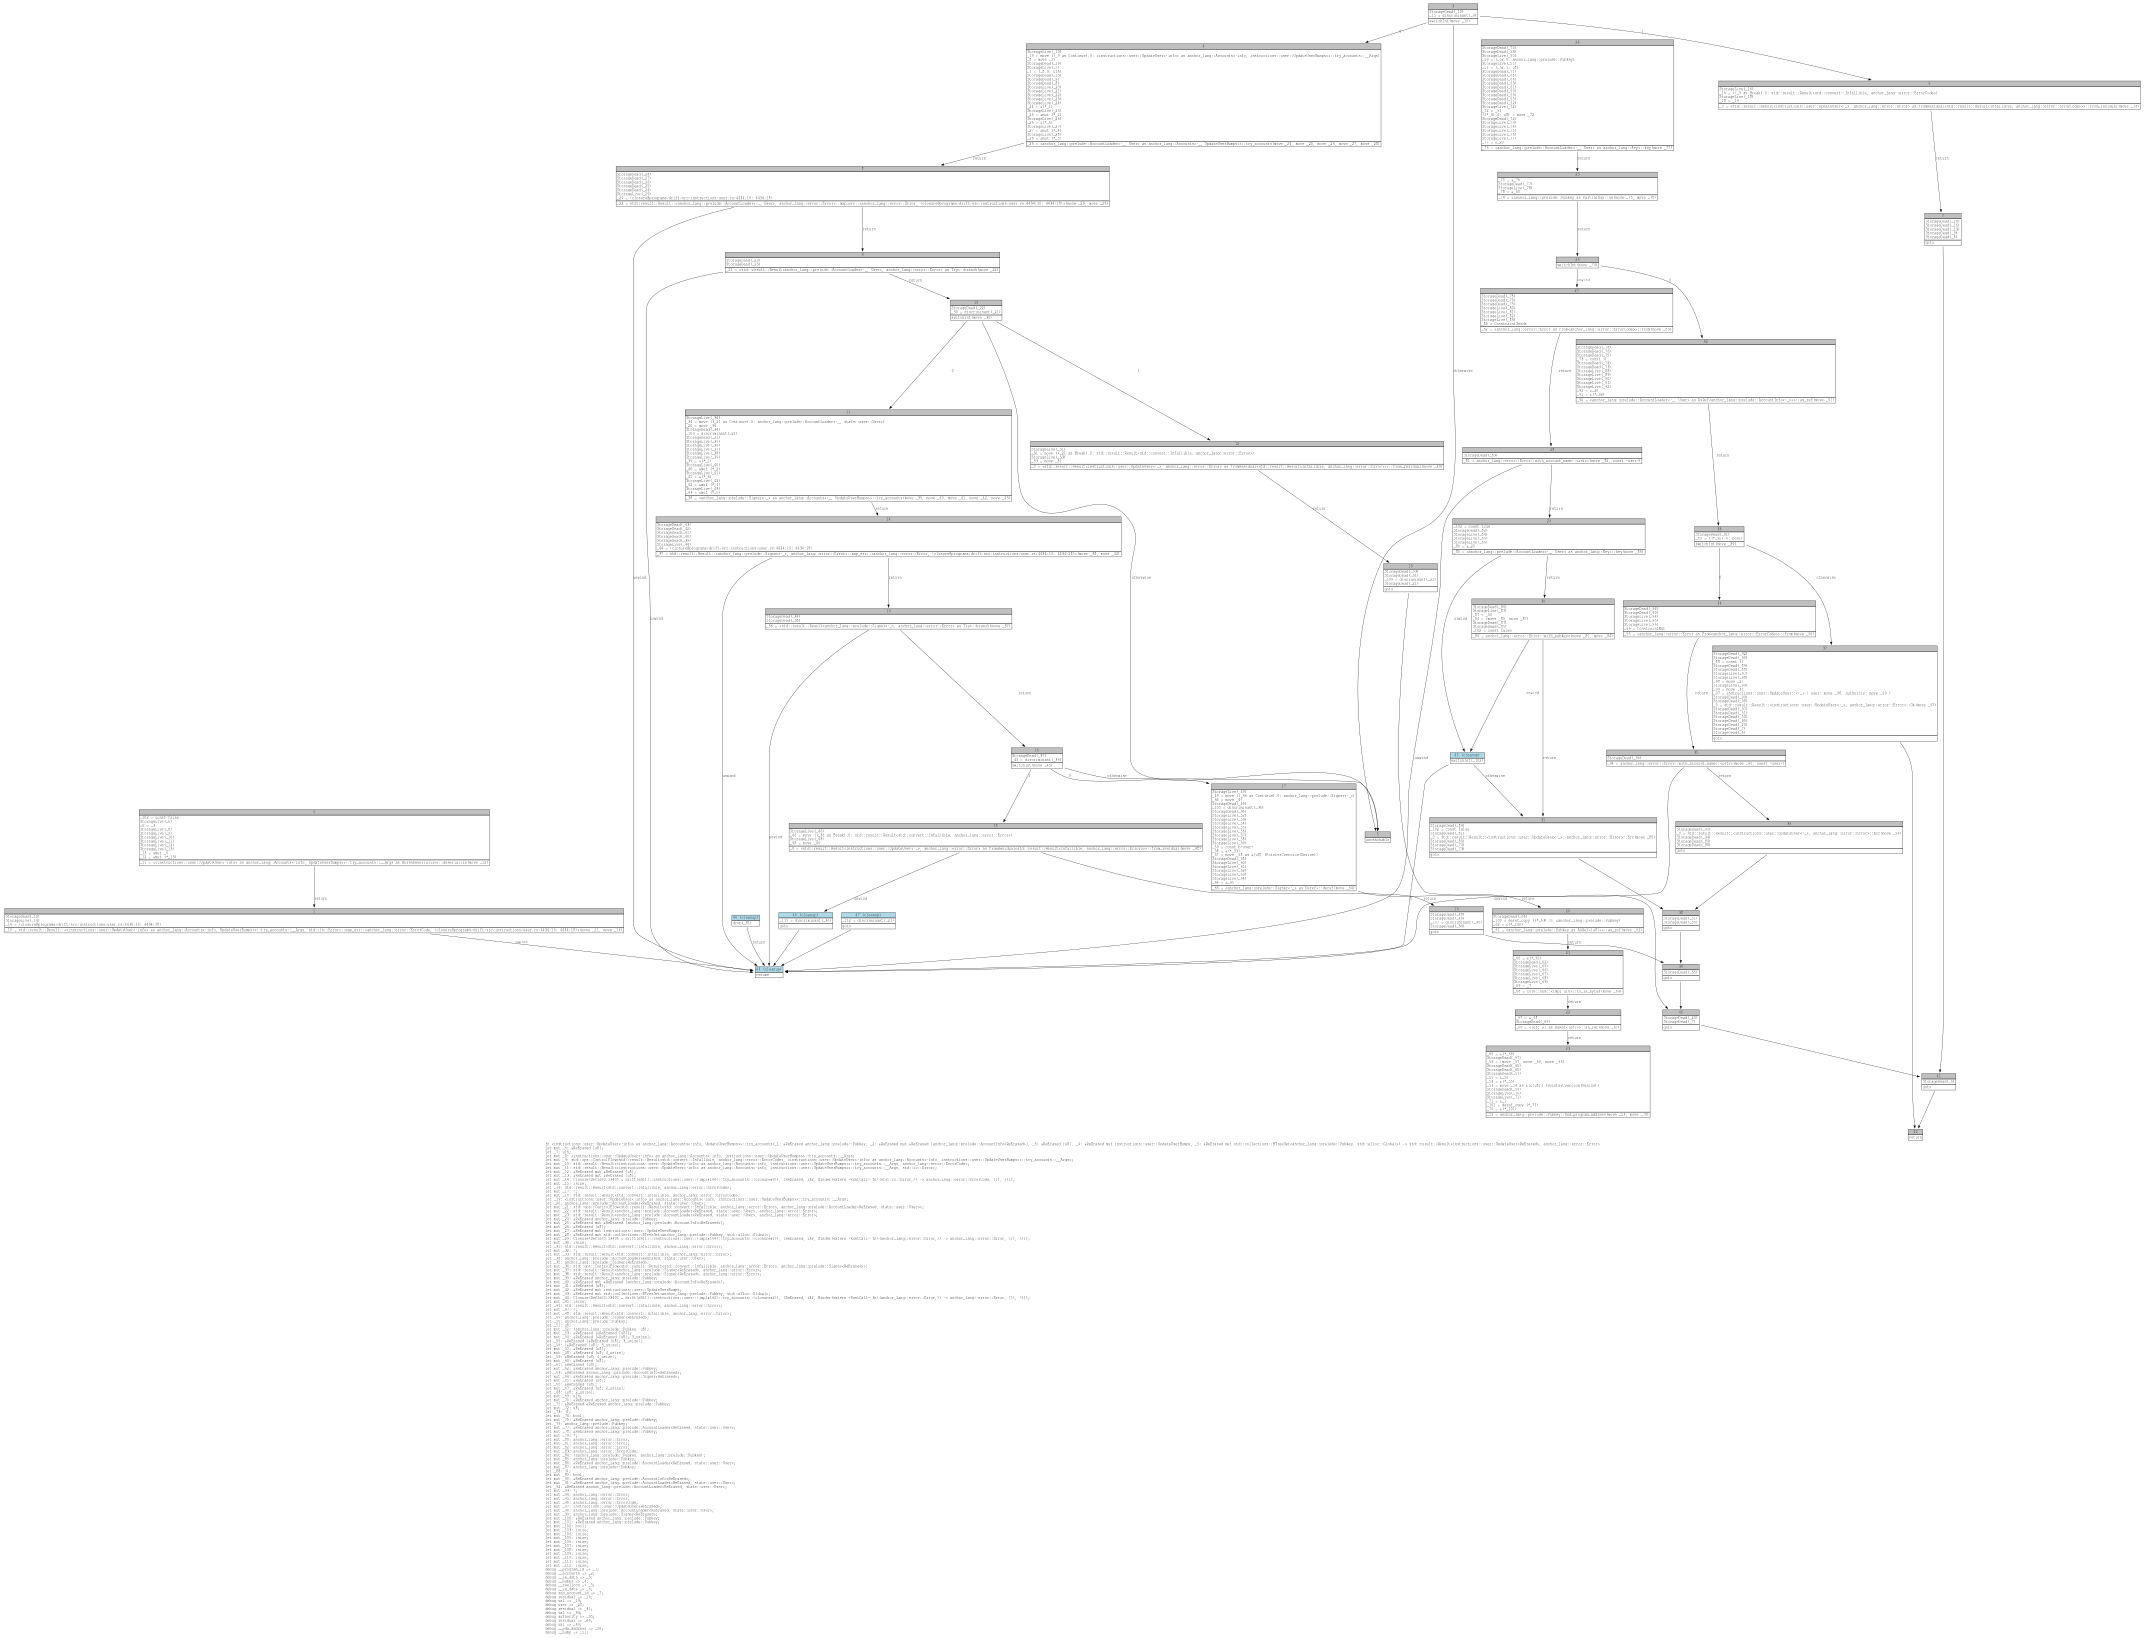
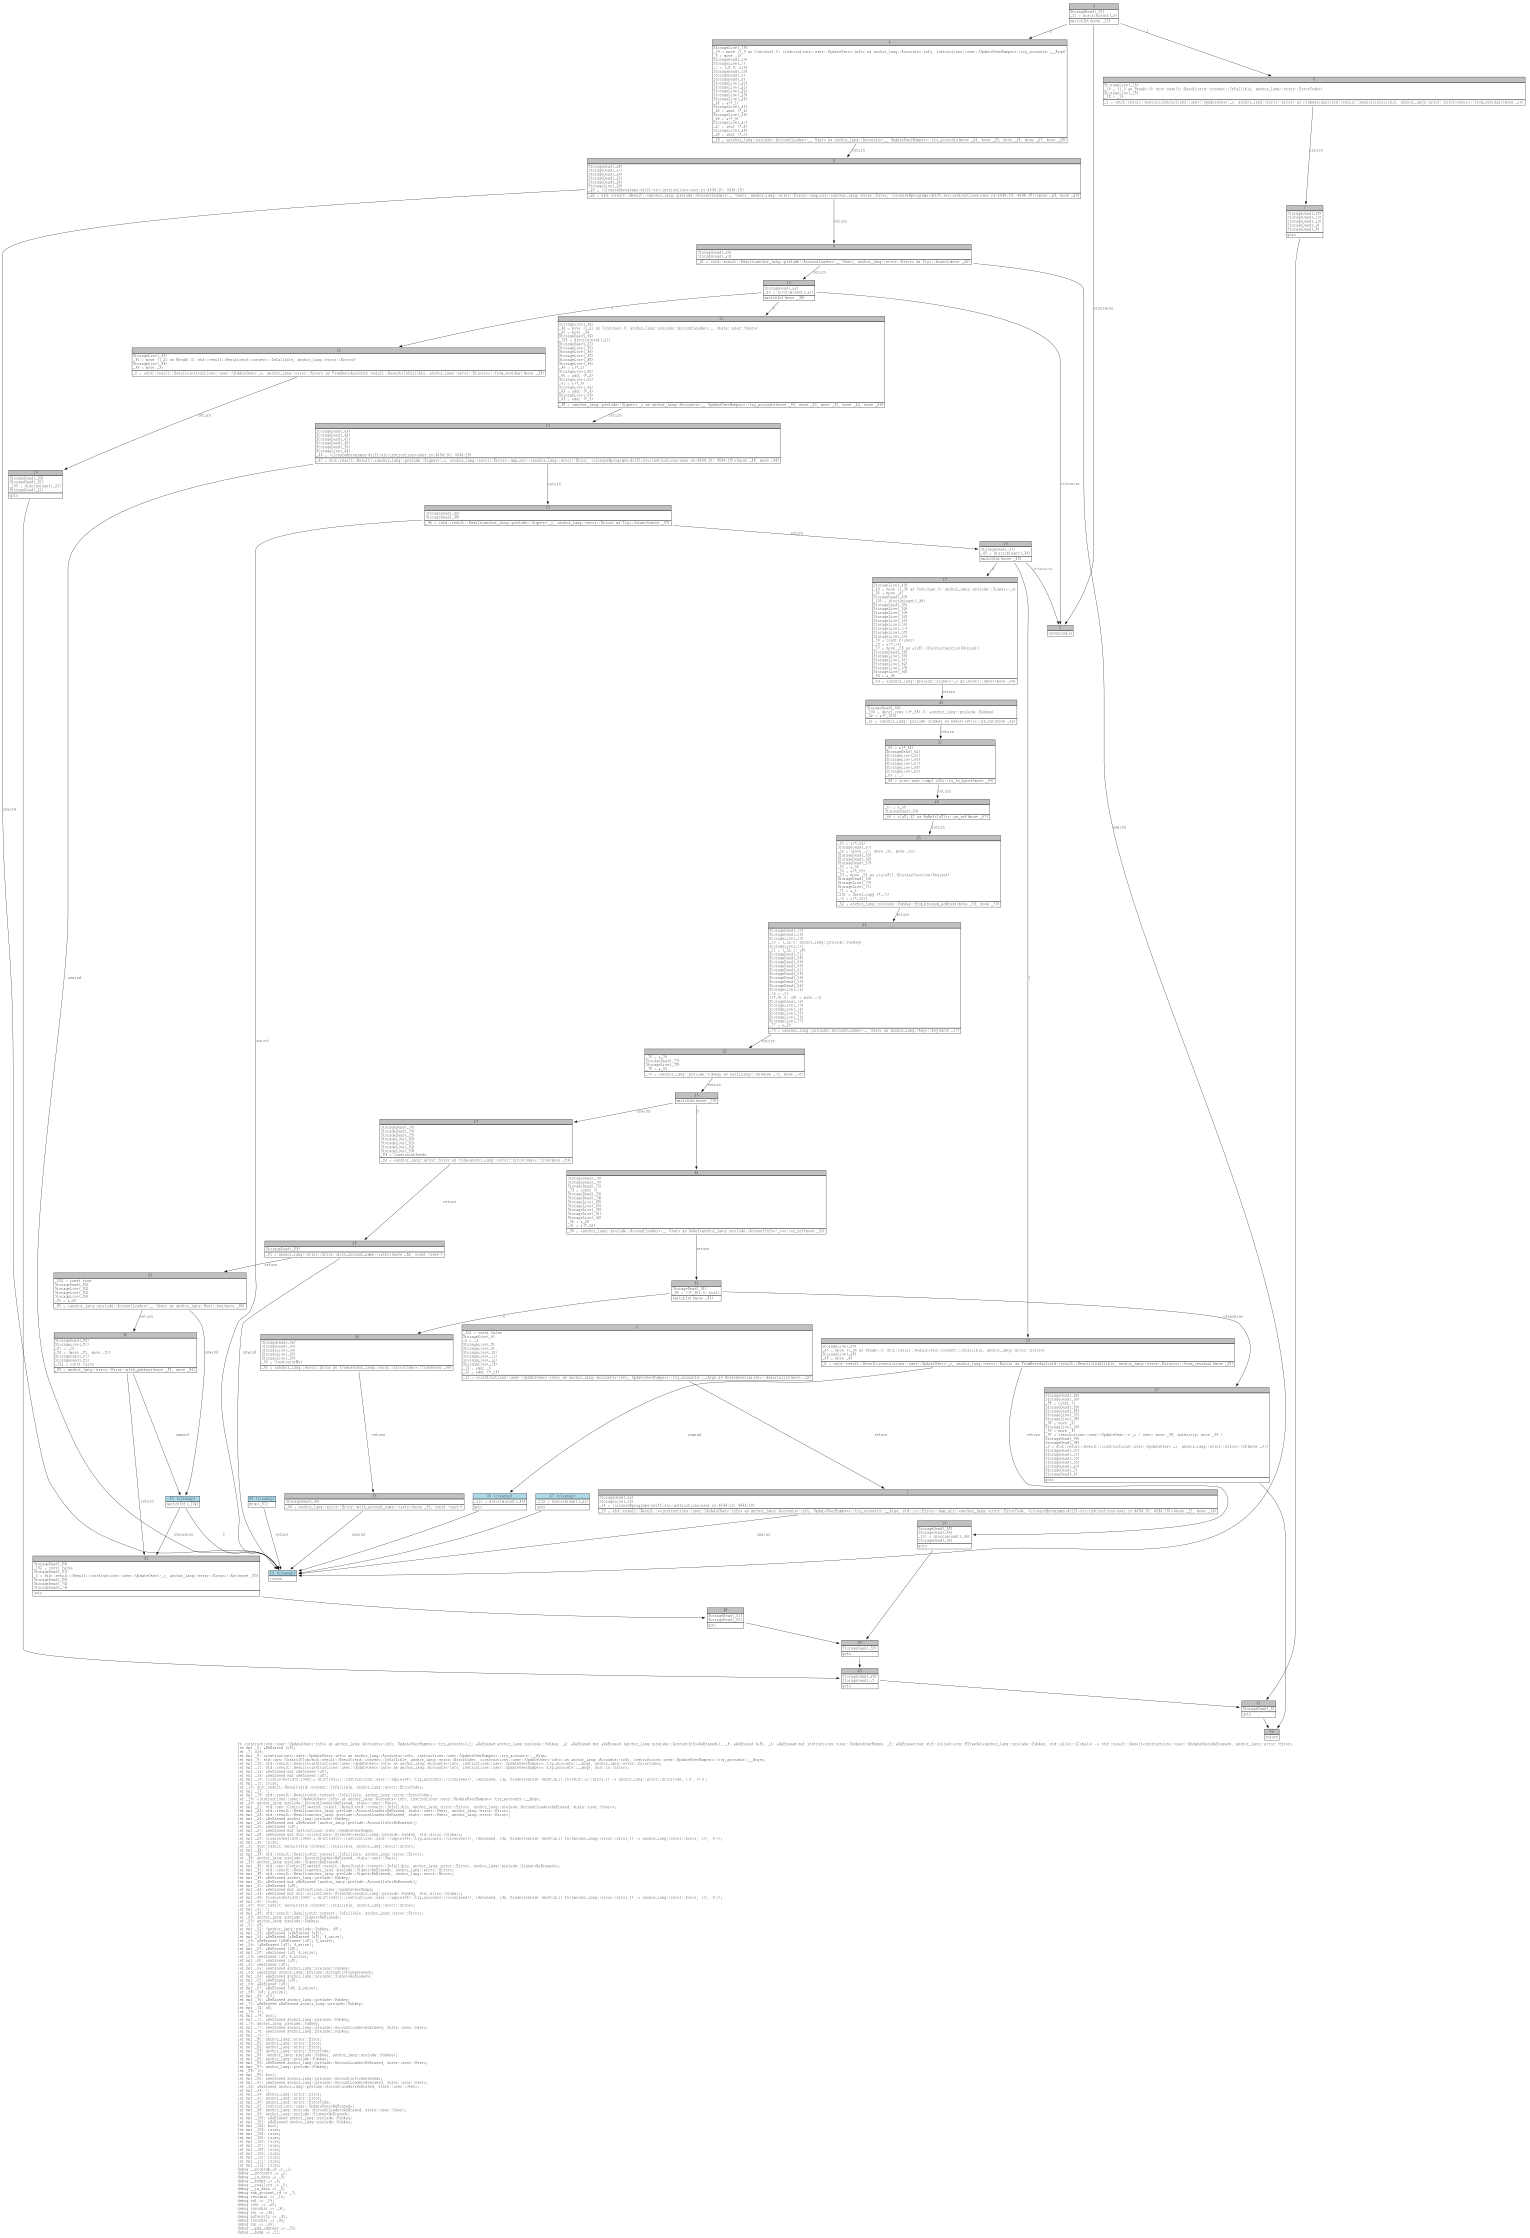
node "36": removed
edge "23" -> "24": added, label "return"
